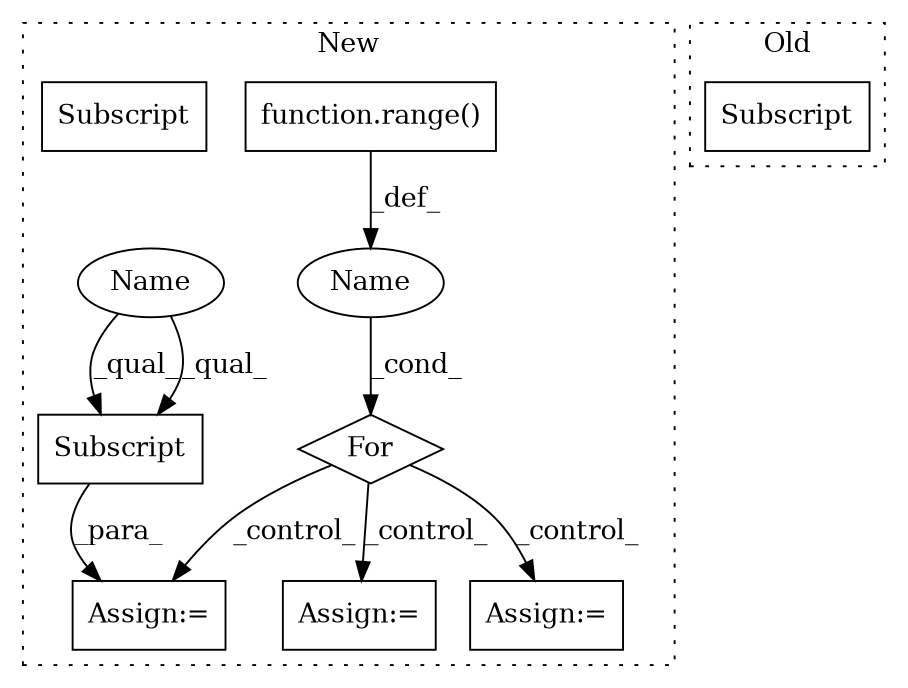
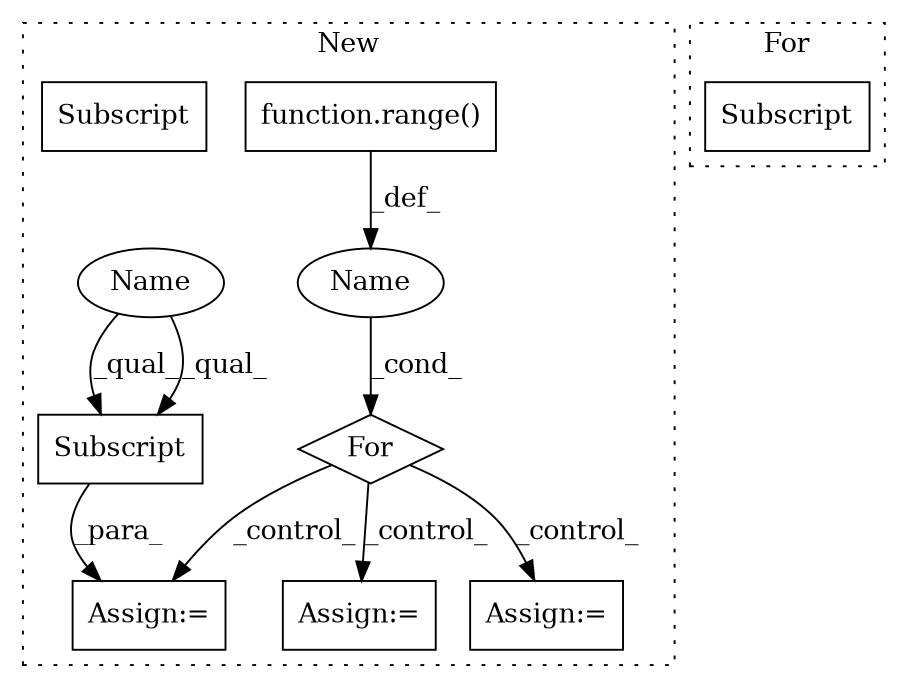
cluster "Old": label "Old" -> "For"
